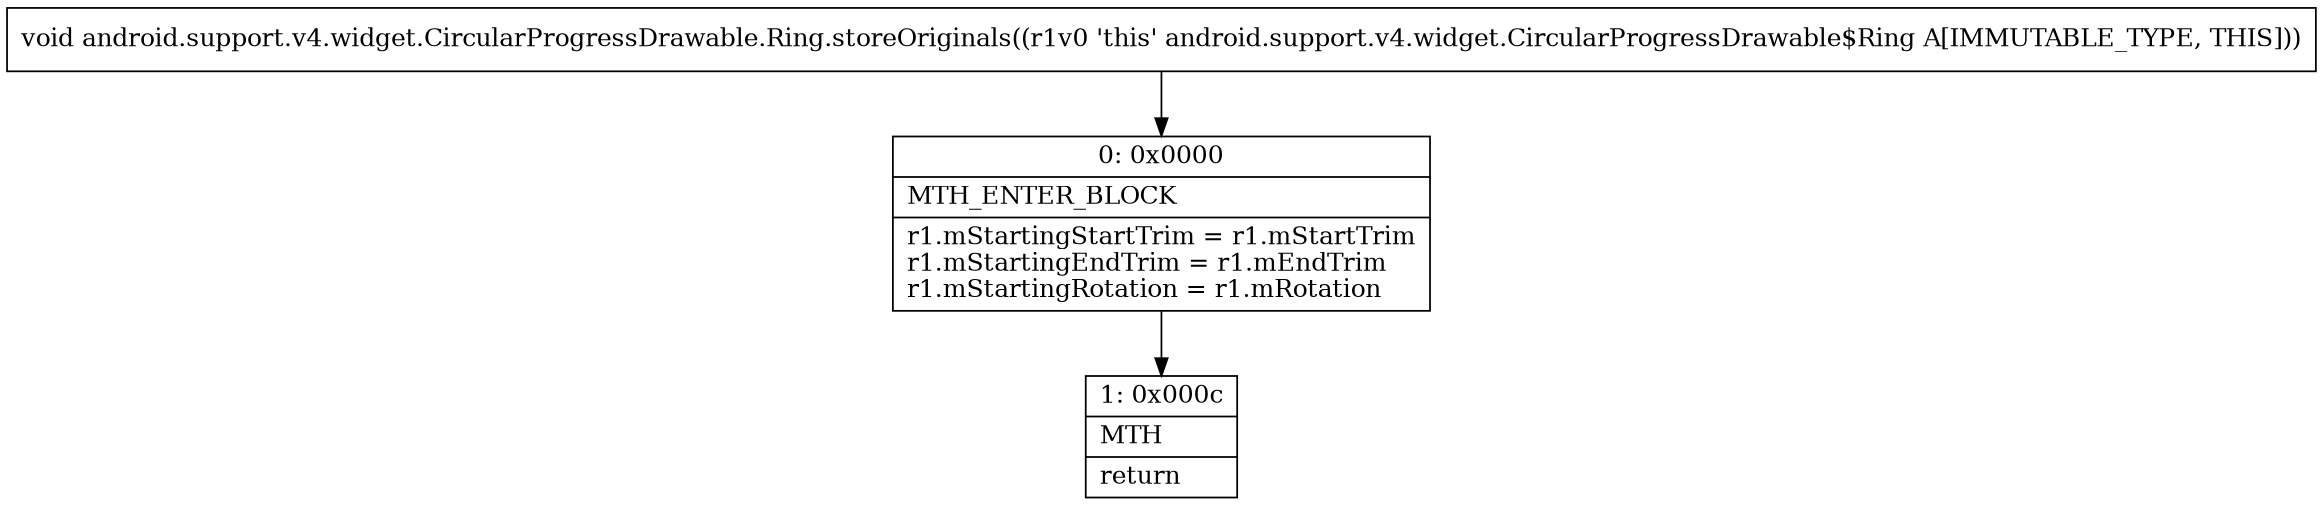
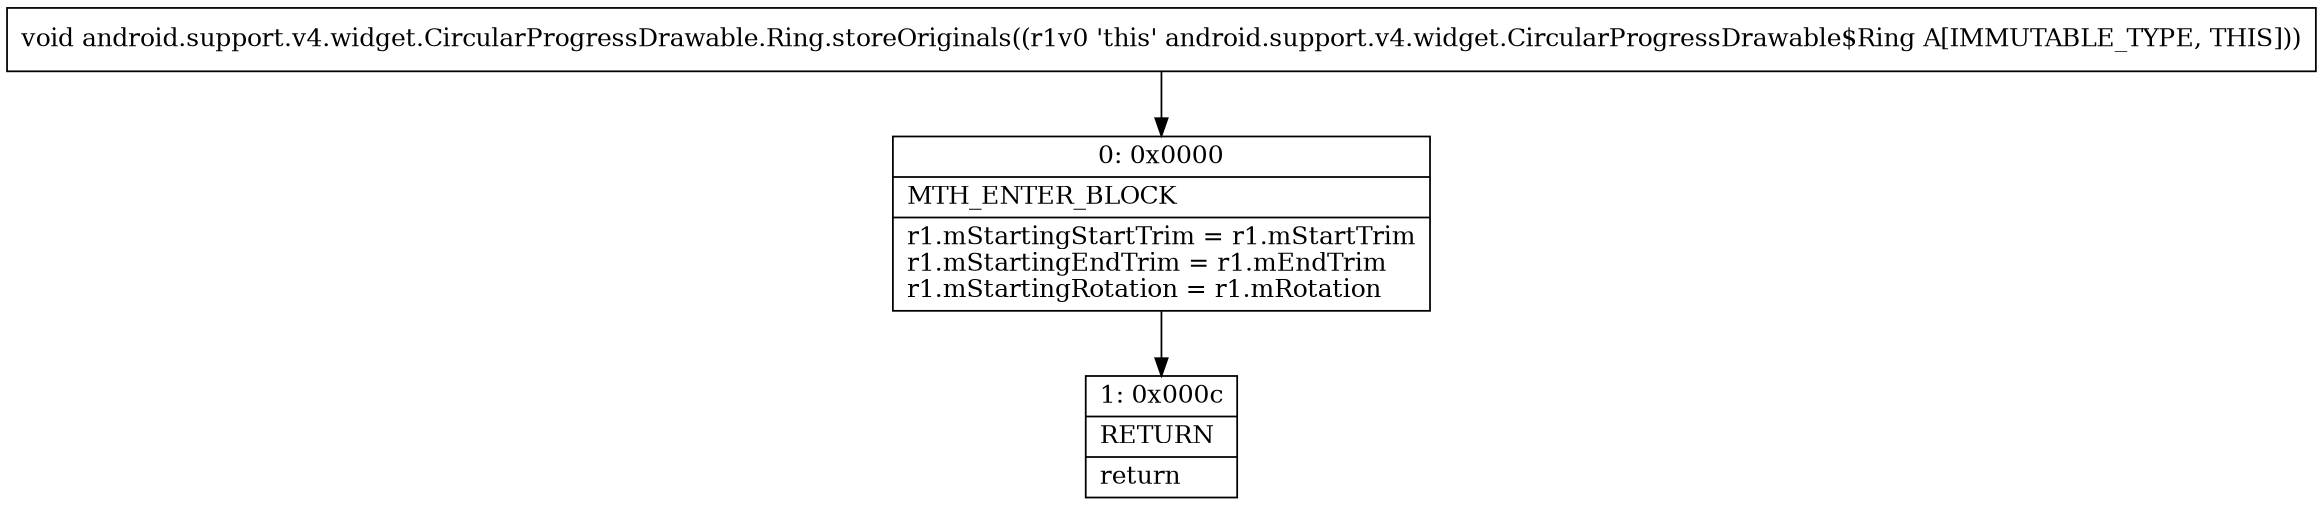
node "1: 0x000c": text "MTH" -> "RETURN"
